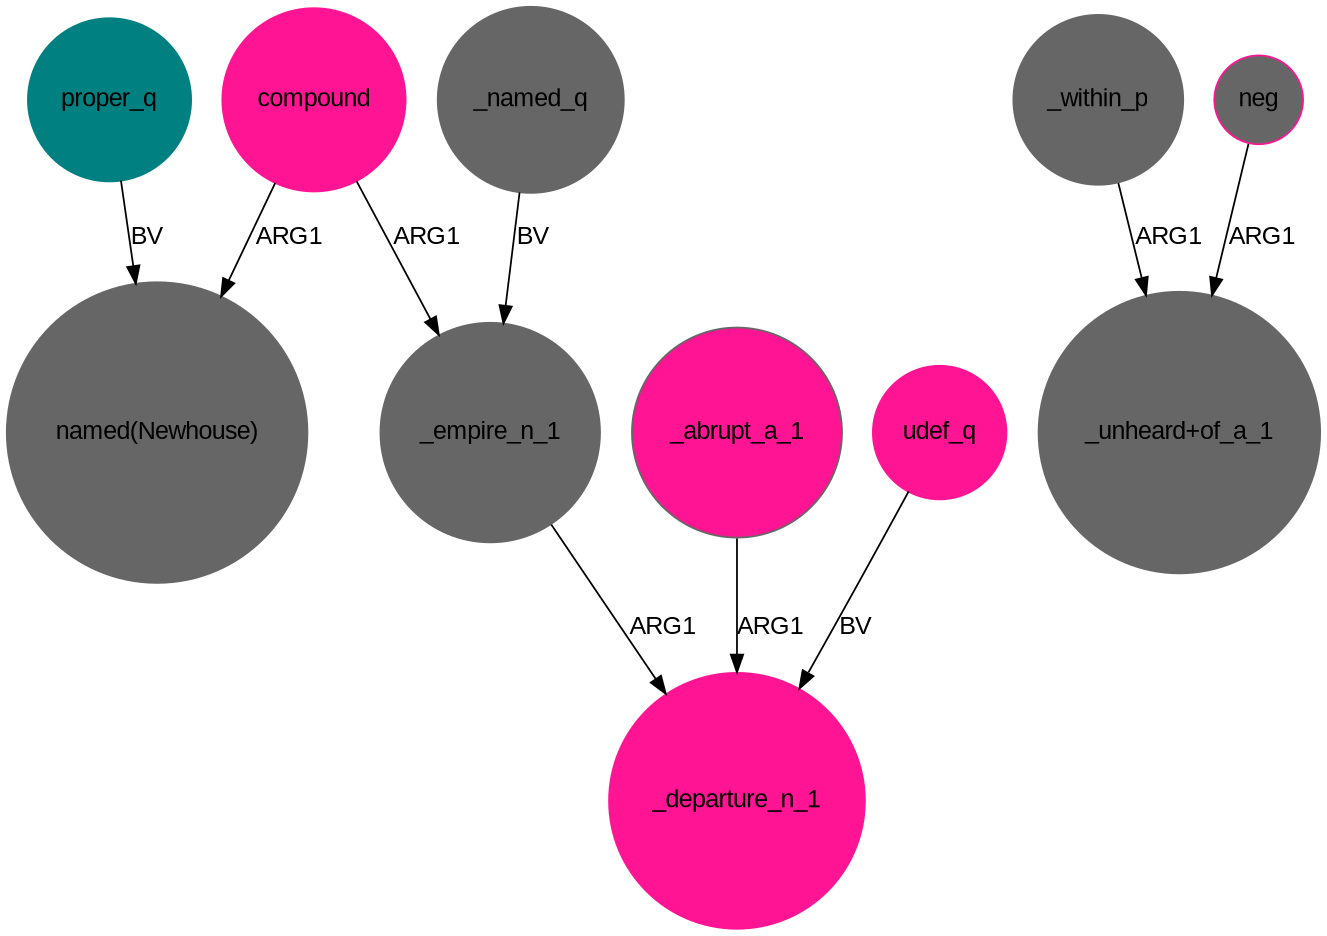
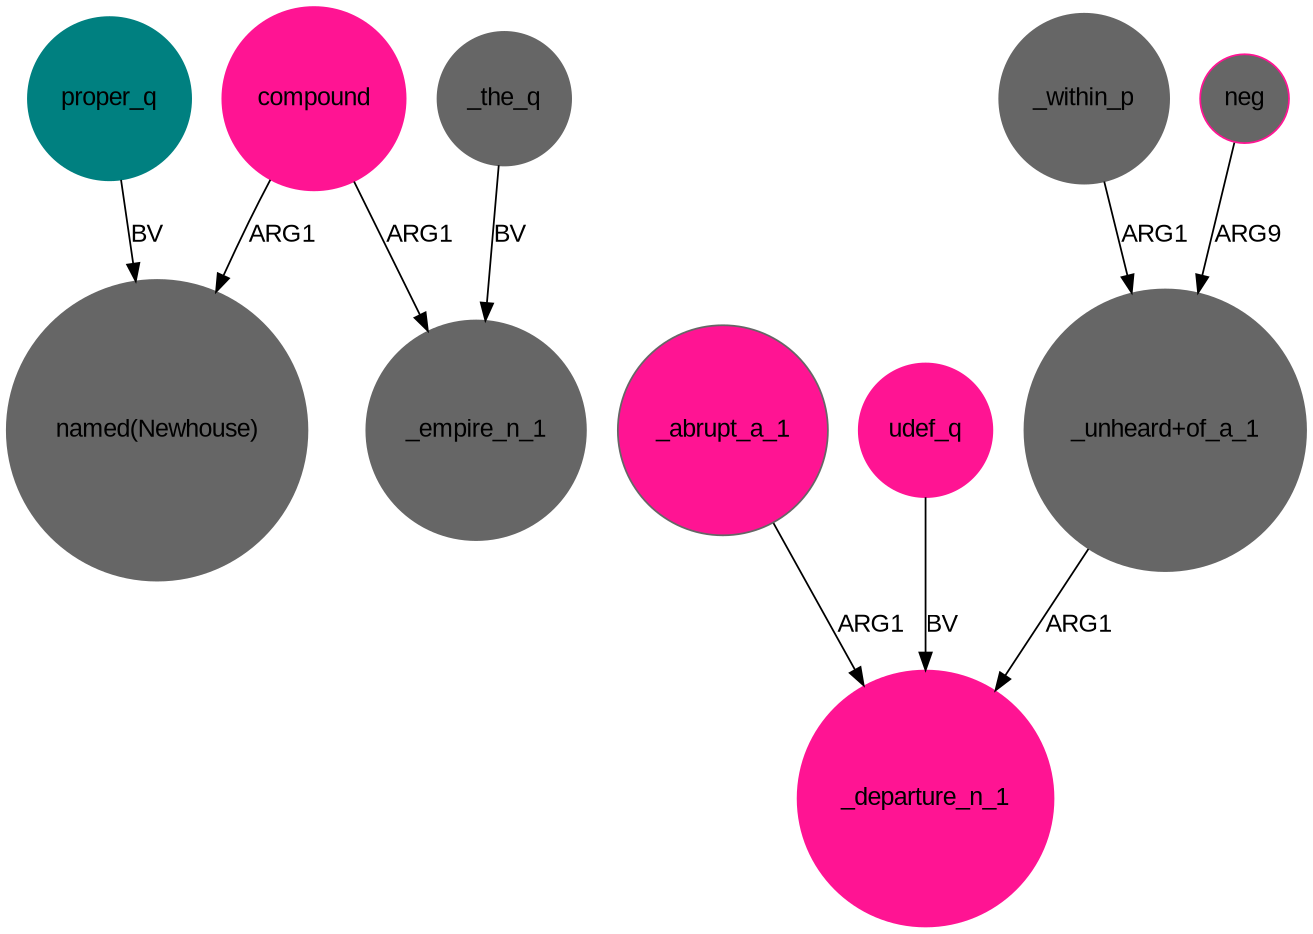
node "_named_q": label "_named_q" -> "_the_q"
edge "neg" -> "_unheard+of_a_1": label "ARG1" -> "ARG9"
edge "_empire_n_1" -> "_departure_n_1": now "_unheard+of_a_1" -> "_departure_n_1"
